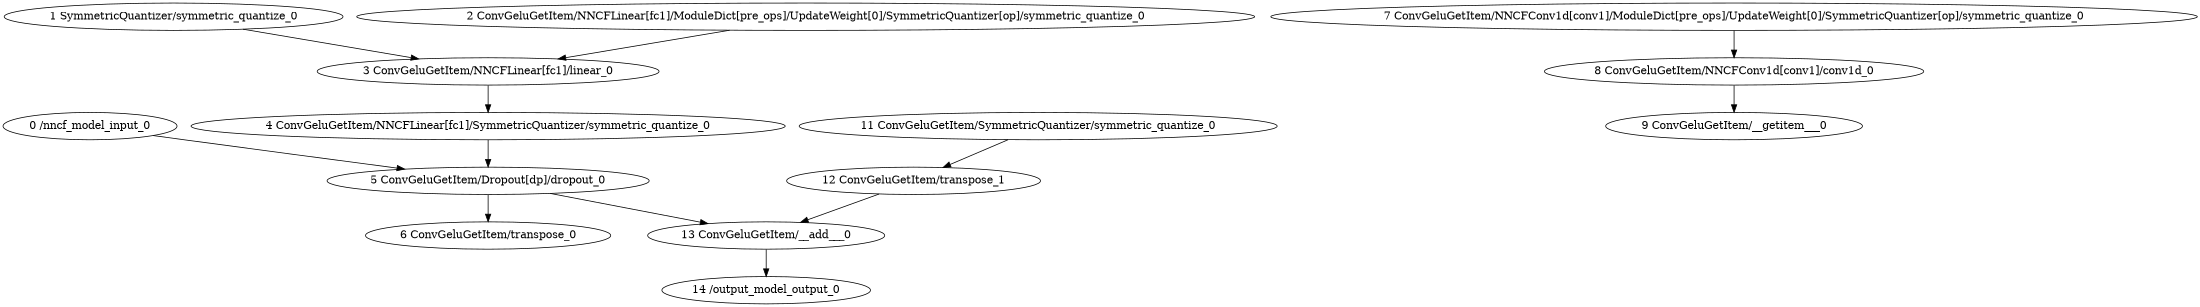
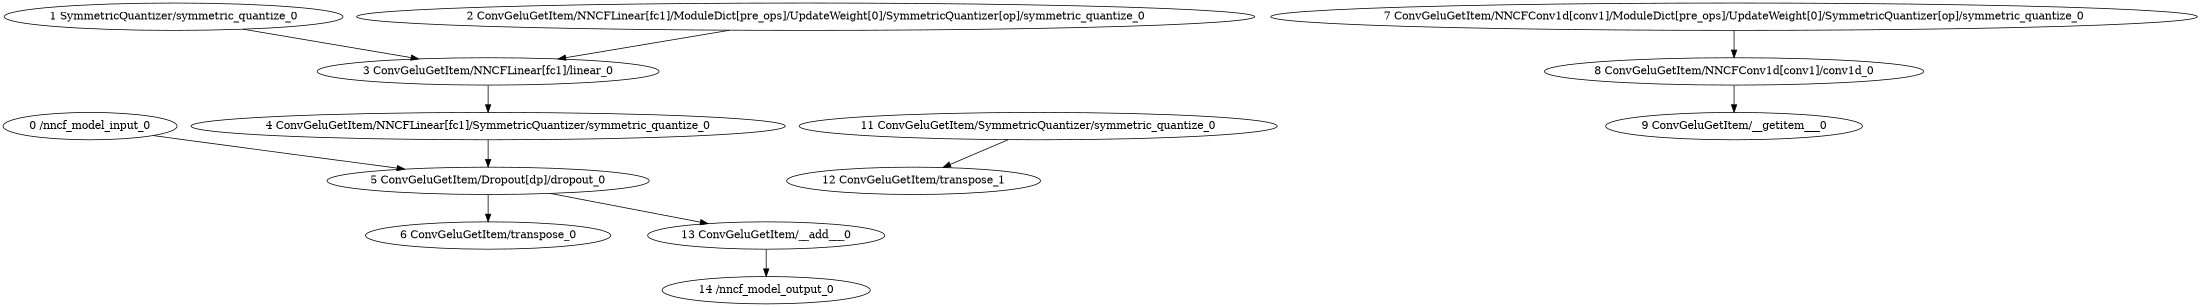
edge "12 ConvGeluGetItem/transpose_1" -> "13 ConvGeluGetItem/__add___0": removed
node "14 /output_model_output_0": label "14 /output_model_output_0" -> "14 /nncf_model_output_0"
